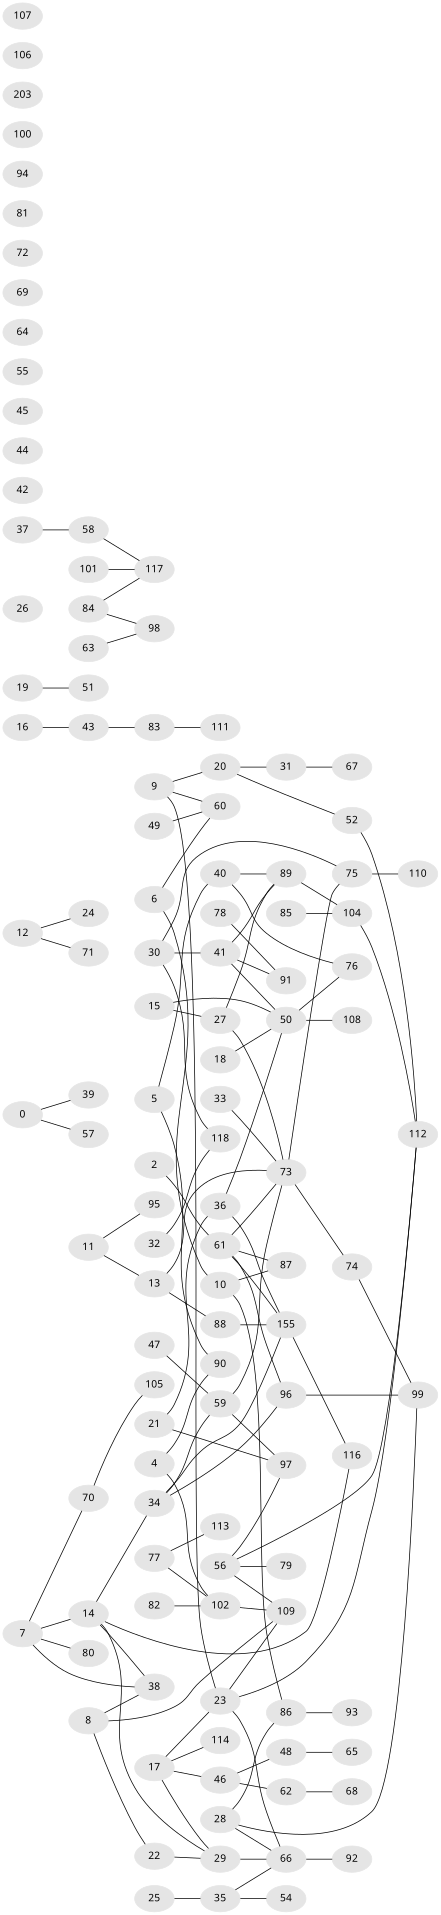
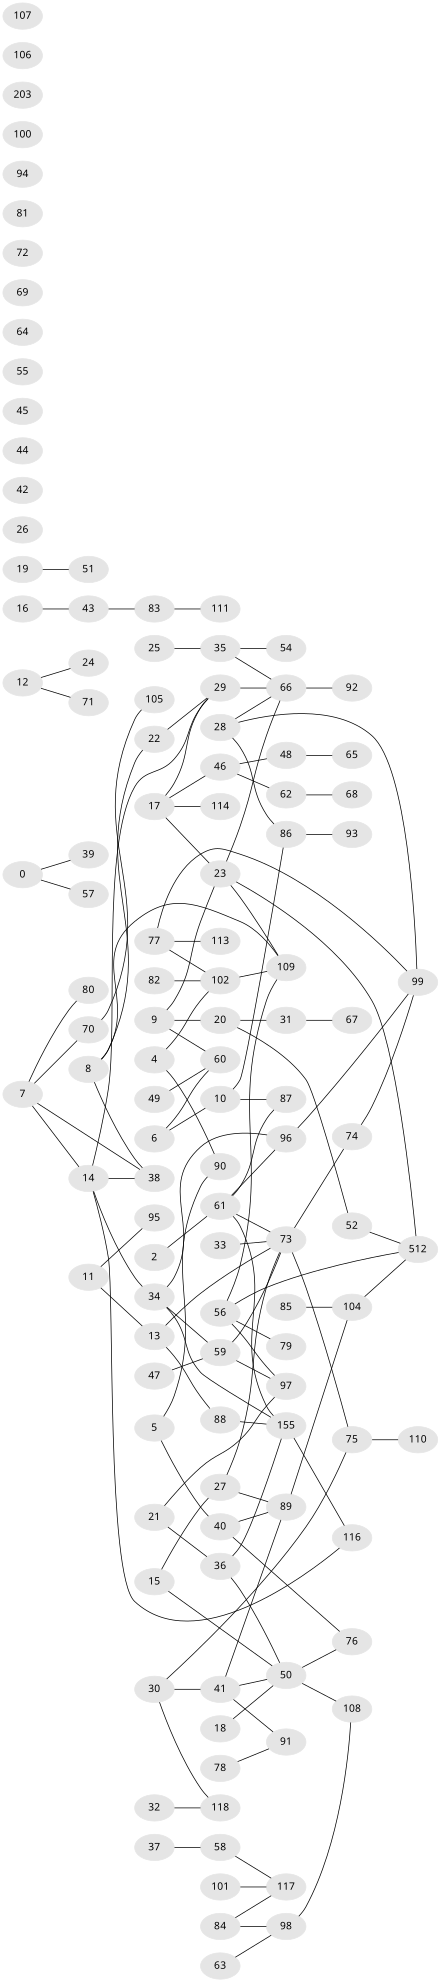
edge "77" -- "99": added
node "112": label "112" -> "512"
edge "108" -- "98": added
